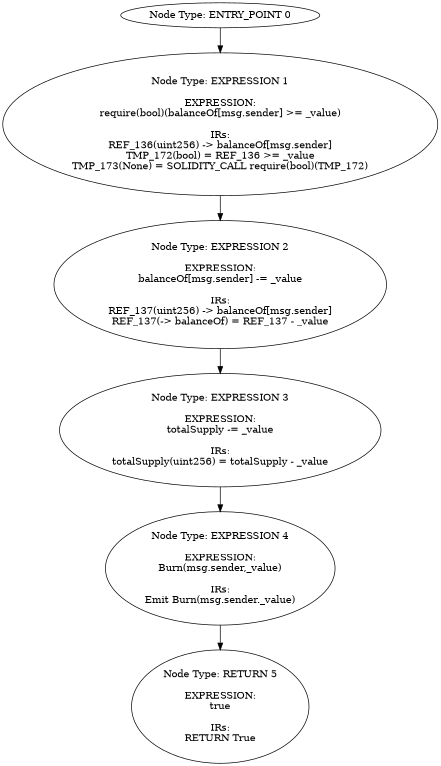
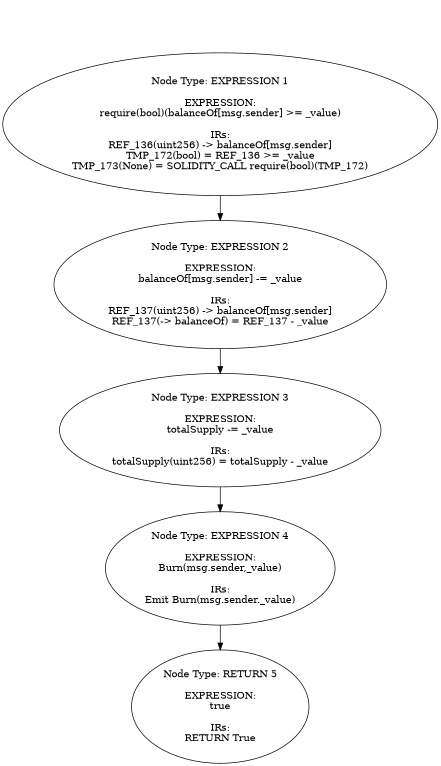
node "Node Type: ENTRY_POINT 0": removed
